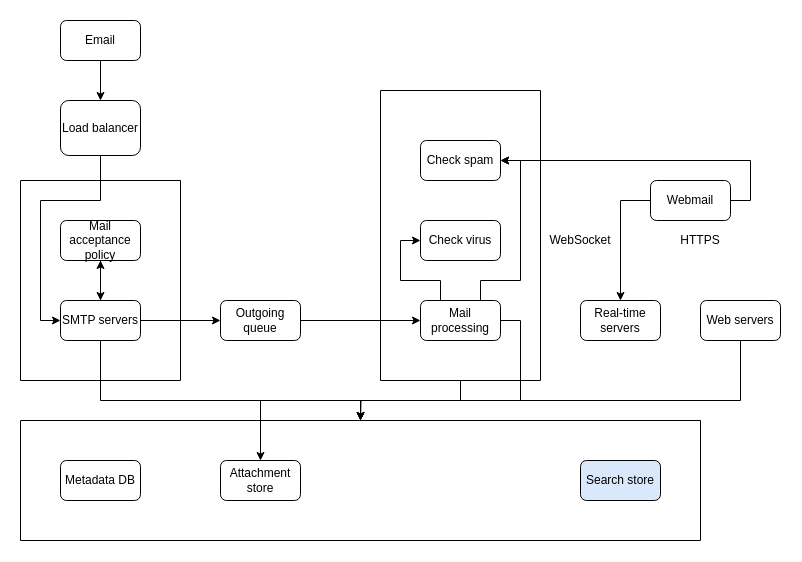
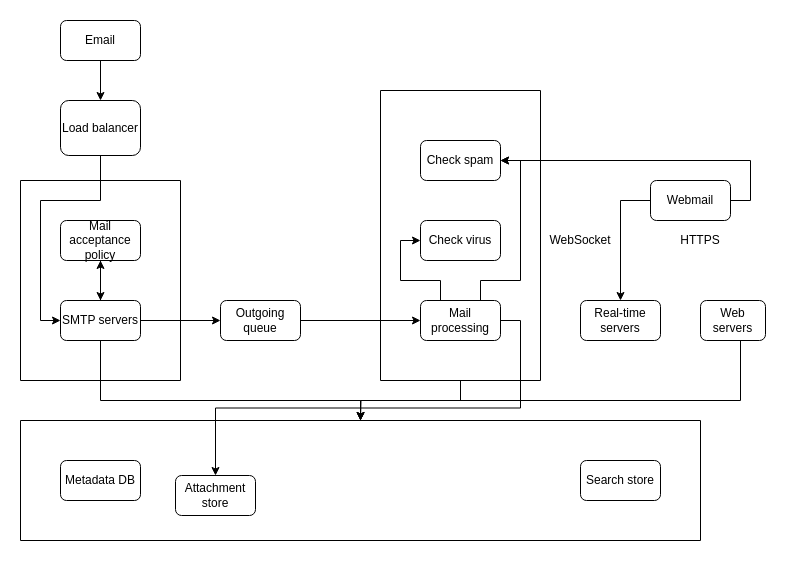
node "Web servers": size 80x40 -> 65x40
node "Attachment store": moved (261, 481) -> (216, 496)
node "Search store": fillcolor #dae8fc -> #ffffff
